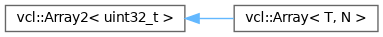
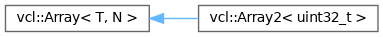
edge "vcl::Array< T, N >" -> "vcl::Array2< uint32_t >": reversed
